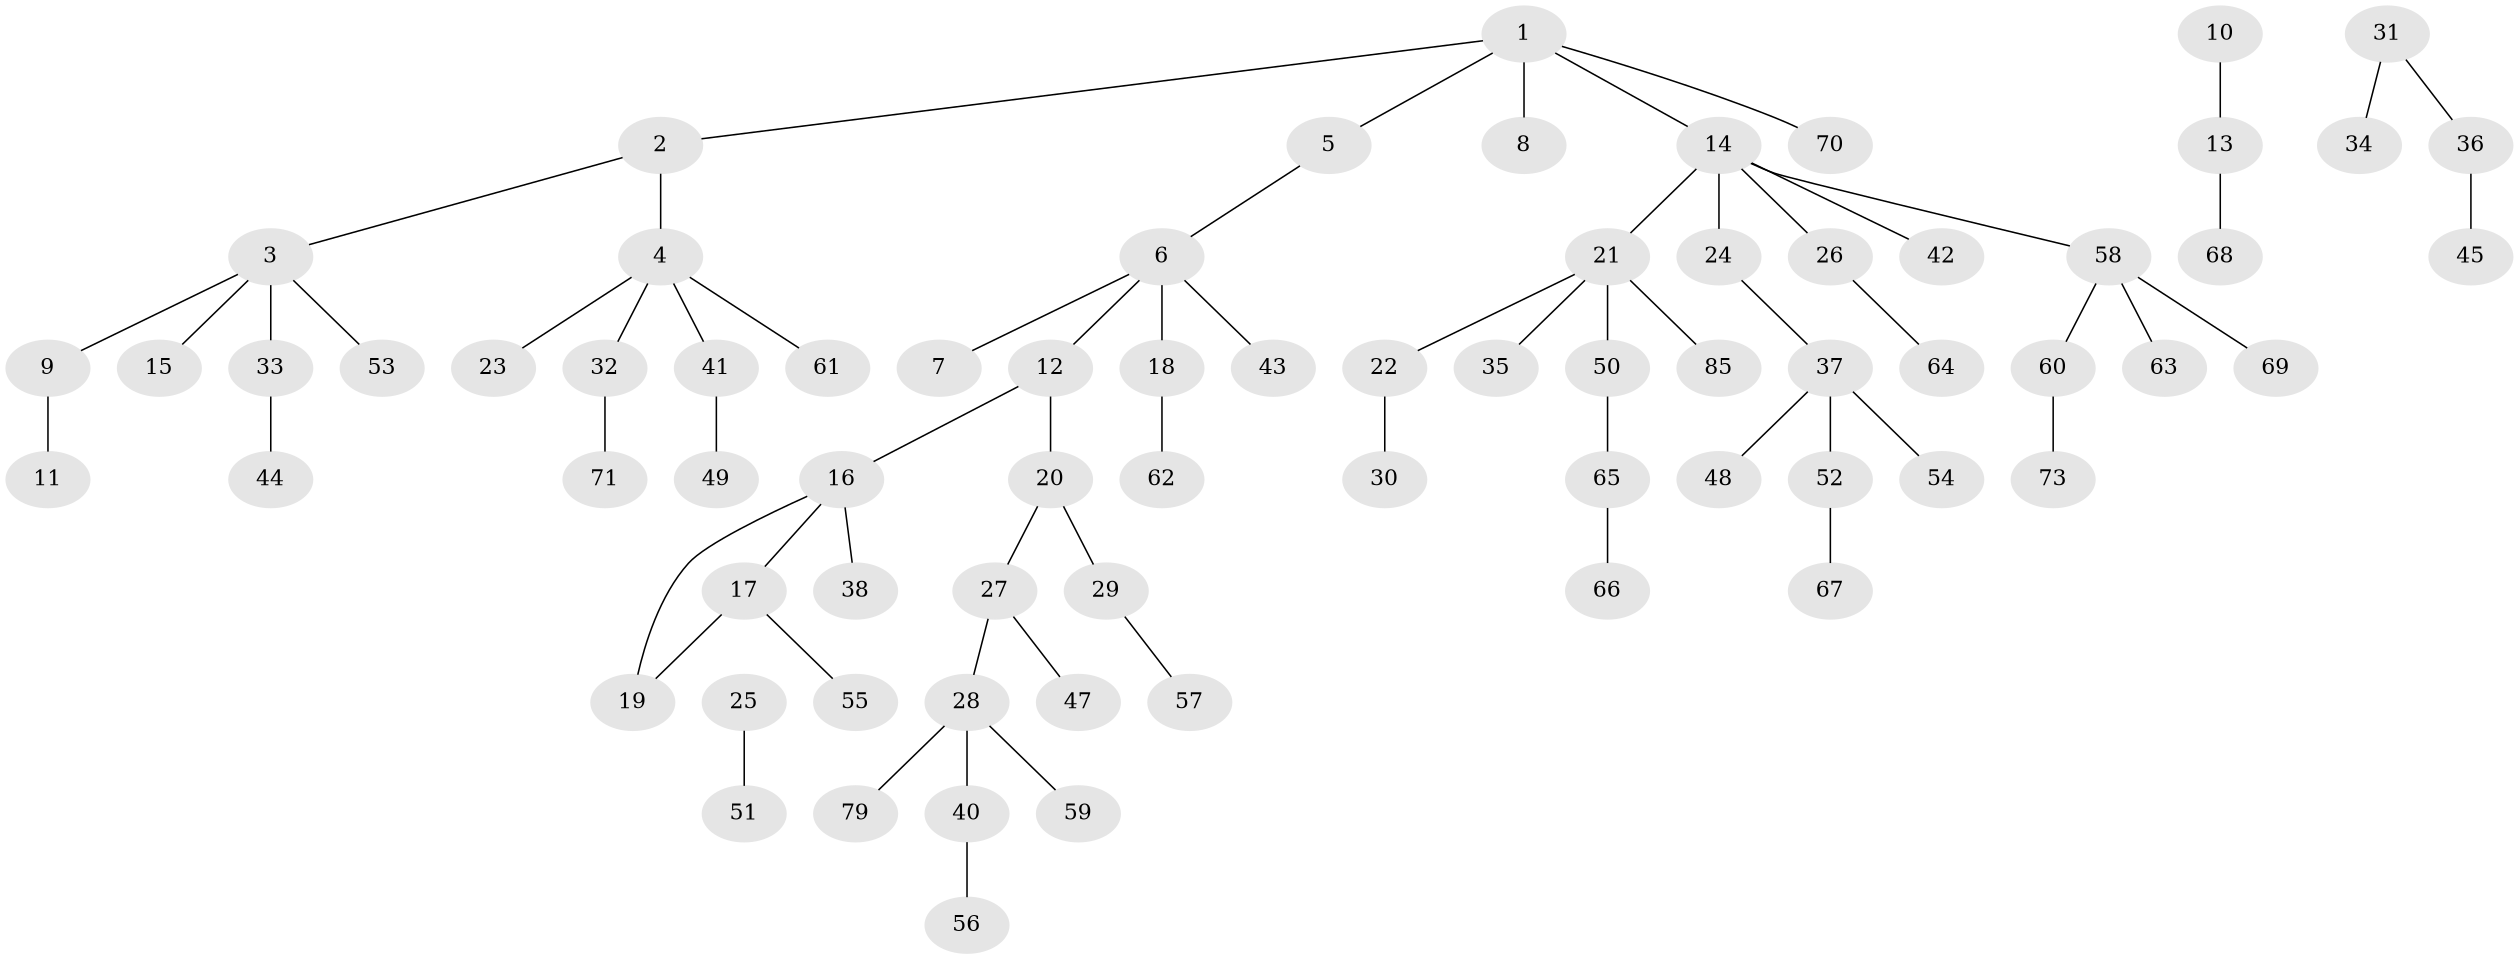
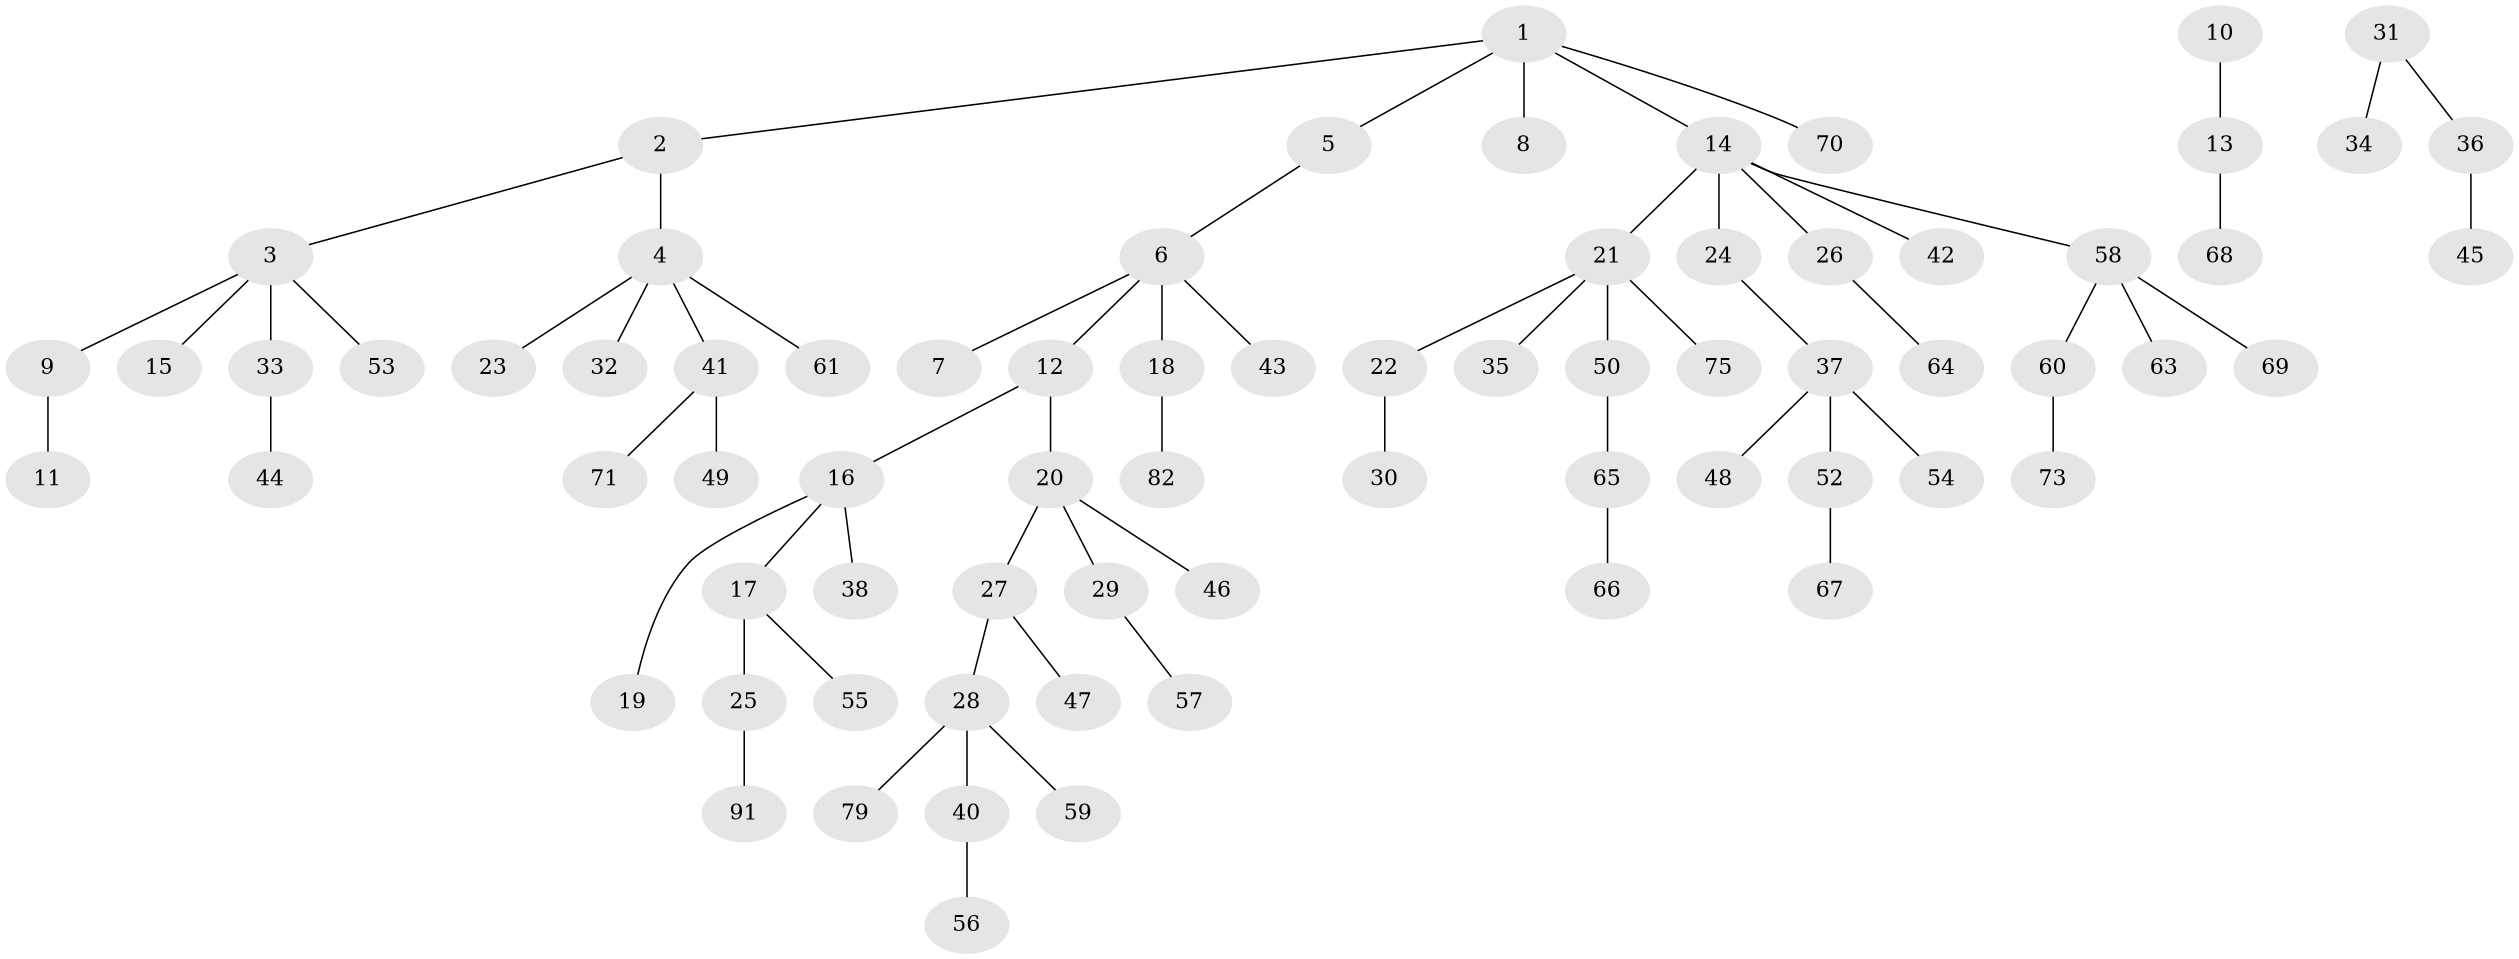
node "85": label "85" -> "75"
edge "32" -- "71": now "41" -- "71"
node "62": label "62" -> "82"
node "46": added
edge "17" -- "19": now "17" -- "25"
node "51": label "51" -> "91"
